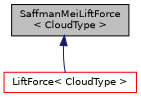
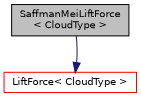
edge "LiftForce< CloudType >" -> "SaffmanMeiLiftForce < CloudType >": reversed
